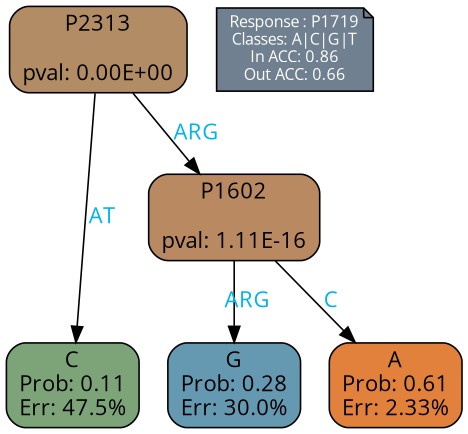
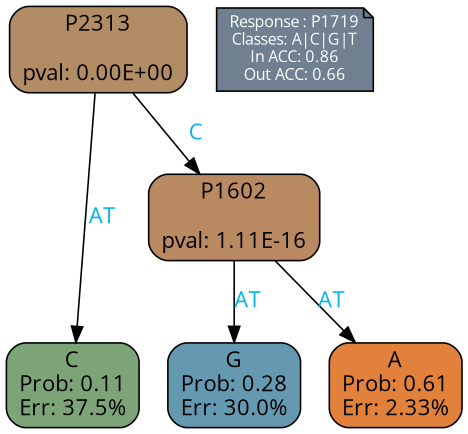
edge "P2313 pval: 0.00E+00" -> "P1602 pval: 1.11E-16": label "ARG" -> "C"
edge "P1602 pval: 1.11E-16" -> "G Prob: 0.28 Err: 30.0%": label "ARG" -> "AT"
edge "P1602 pval: 1.11E-16" -> "A Prob: 0.61 Err: 2.33%": label "C" -> "AT"
node "C Prob: 0.11 Err: 47.5%": label "C Prob: 0.11 Err: 47.5%" -> "C Prob: 0.11 Err: 37.5%"
